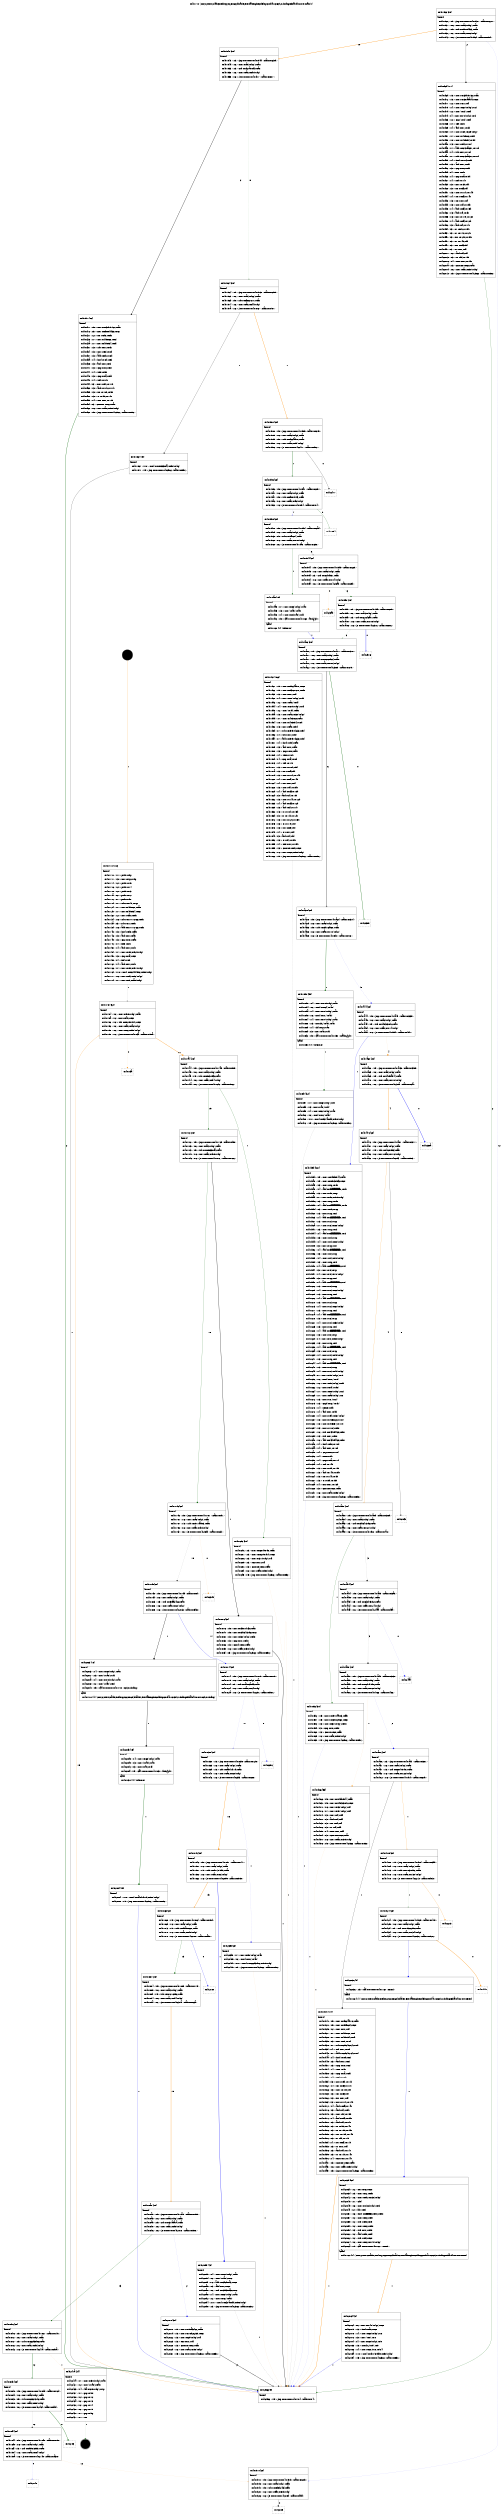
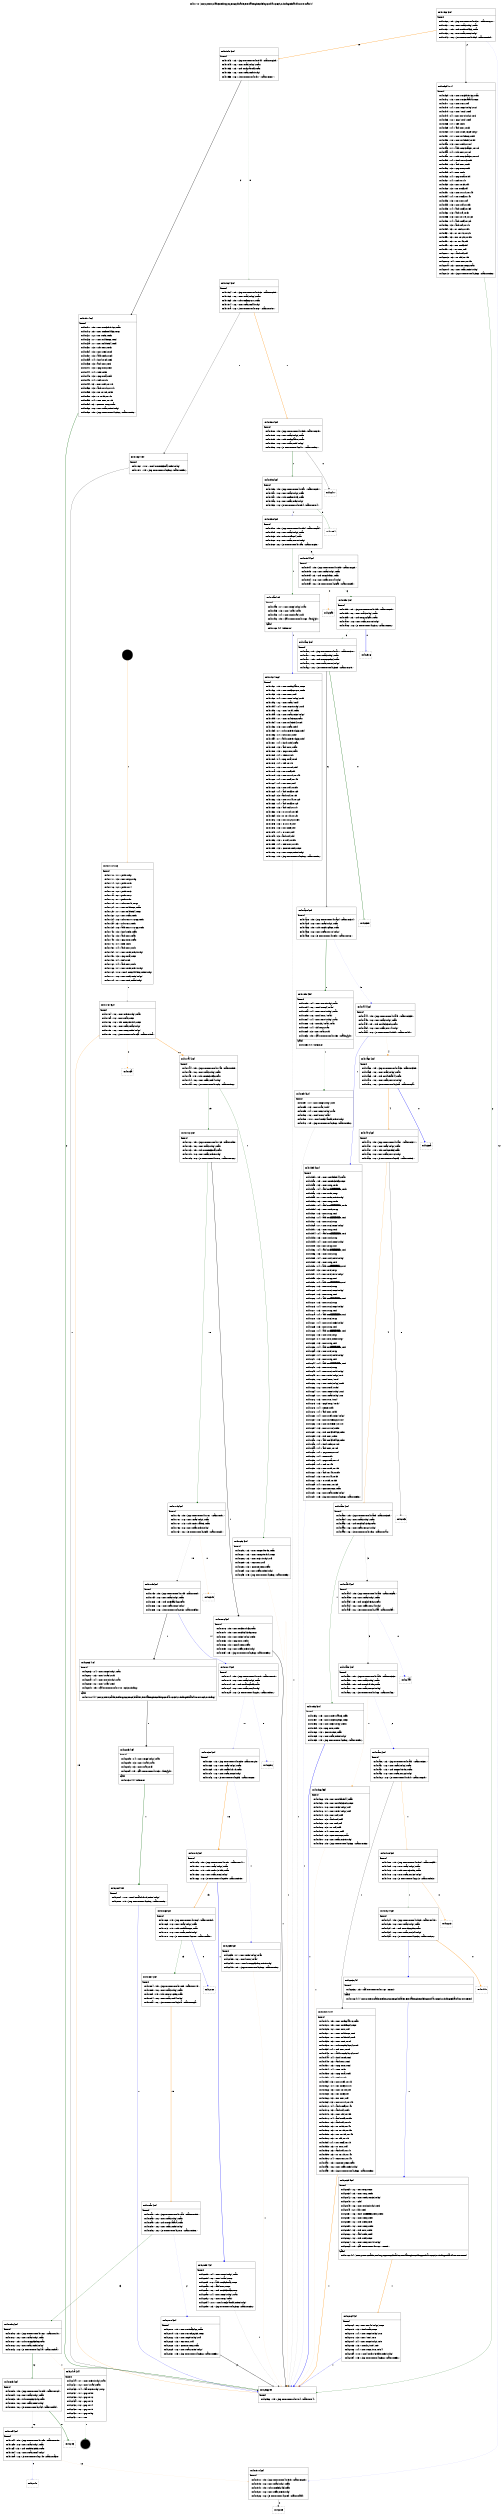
edge "0x401dae [19]" -> "0x401a0c [28]": now "0x401dae [19]" -> "0x401dc1 [166]"
edge "0x401eb2 [30]" -> "0x40256c [5]": style dotted -> bold
